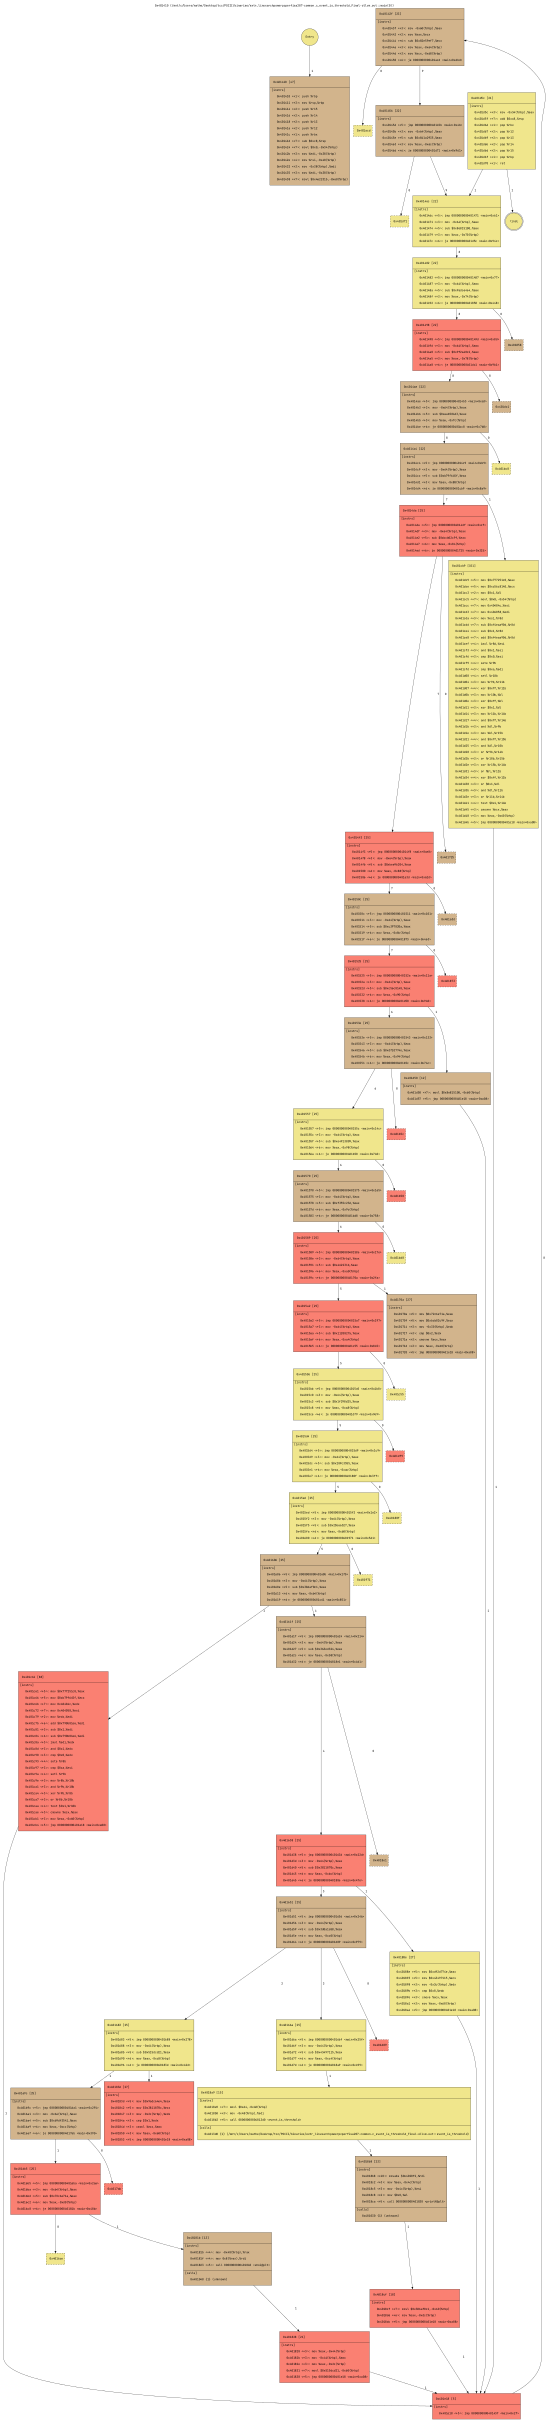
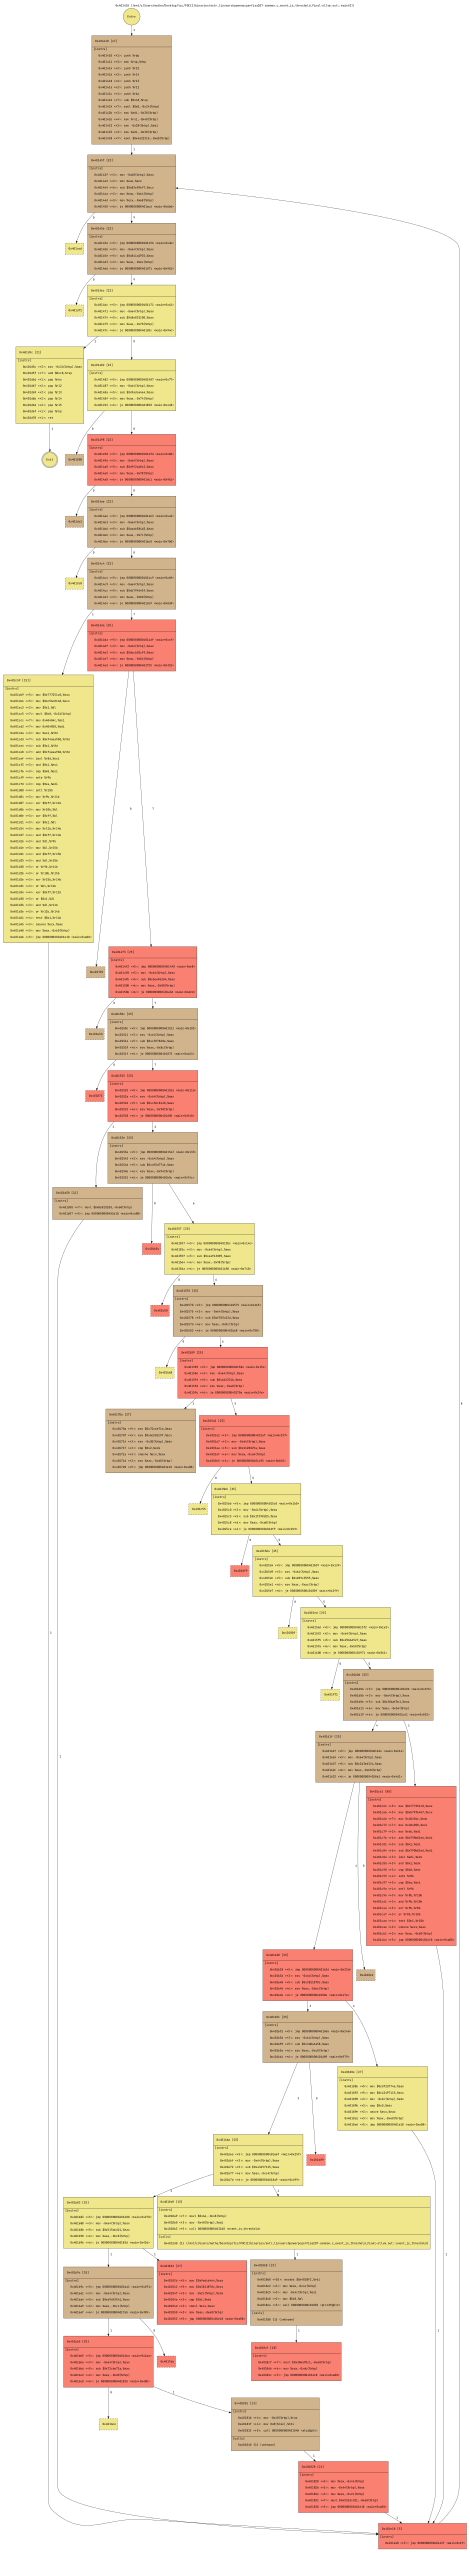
edge "0x401410 [47]" -> "0x40143f [23]": added, label "1"
edge "0x401d5c [21]" -> "0x40146c [22]": reversed
node "Final": label "Final" -> "Exit"
edge "0x401651 [25]" -> "0x401683 [25]": now "0x40166a [25]" -> "0x401683 [25]"
edge "0x4018cf [18]" -> "0x401e18 [5]": removed, label "1"
